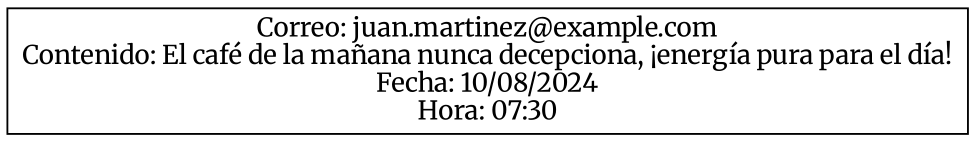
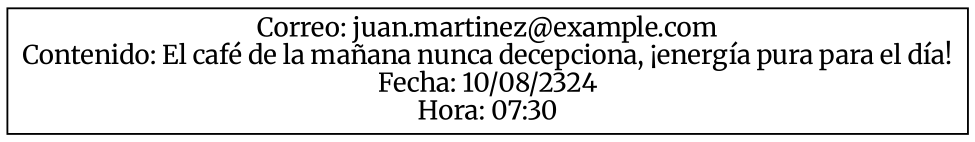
node "Correo: juan.martinez@example.com": text "Fecha: 10/08/2024" -> "Fecha: 10/08/2324"
